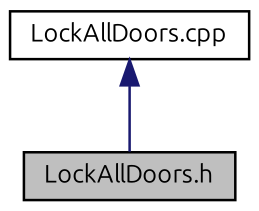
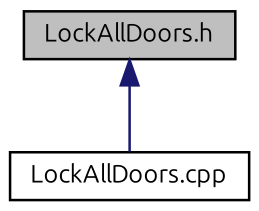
edge "LockAllDoors.h" -> "LockAllDoors.cpp": reversed
